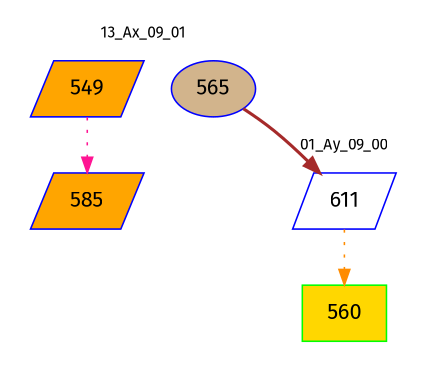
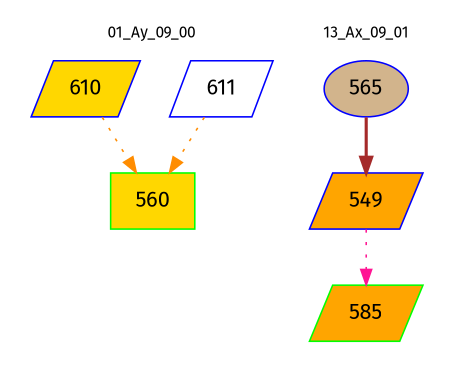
node "610": added
edge "565" -> "611": now "565" -> "549"
node "585": color blue -> green
